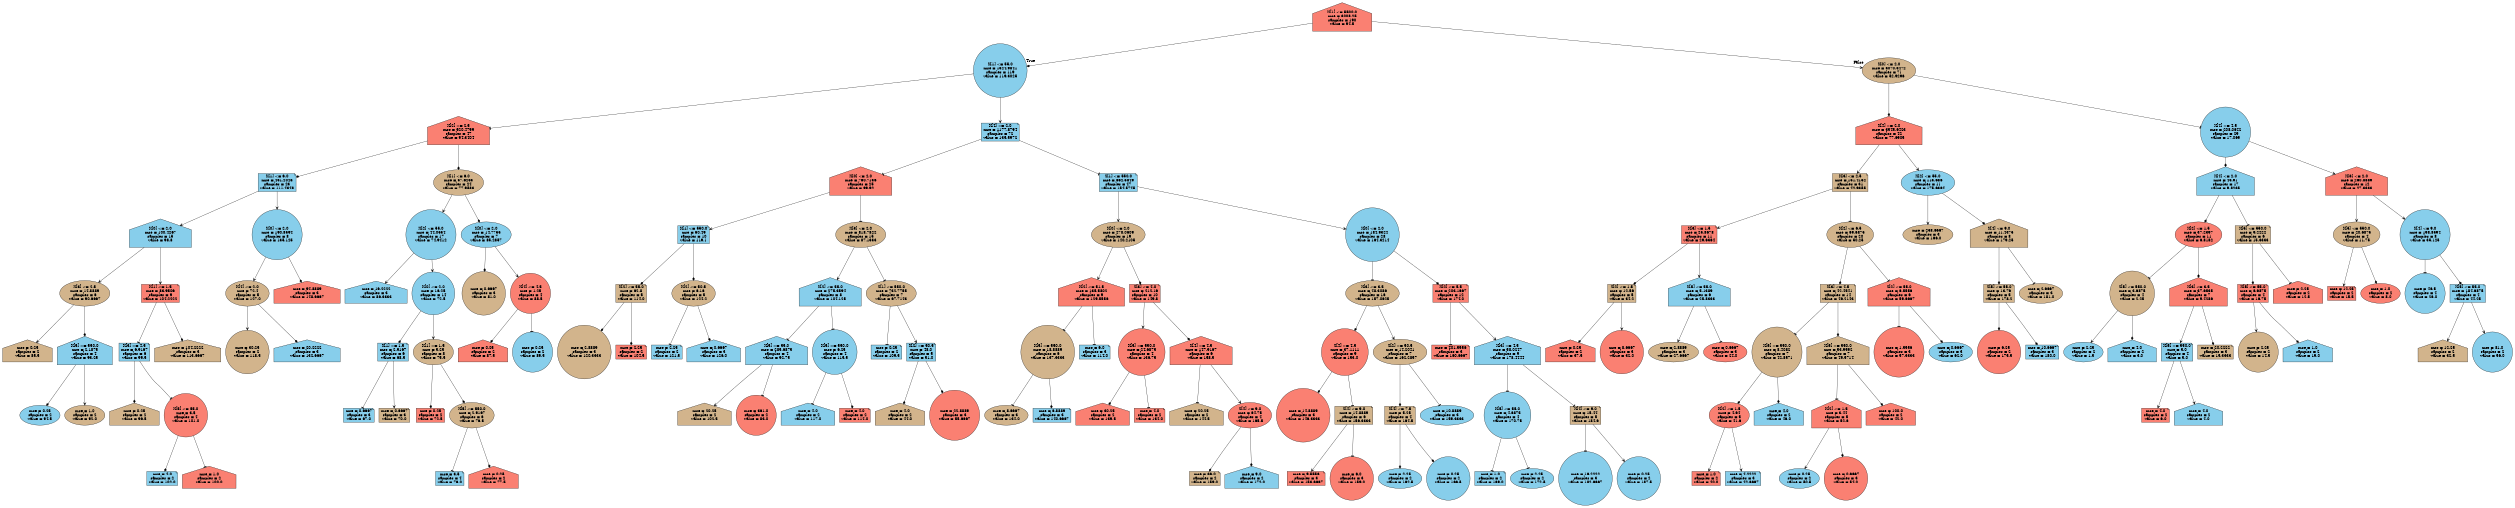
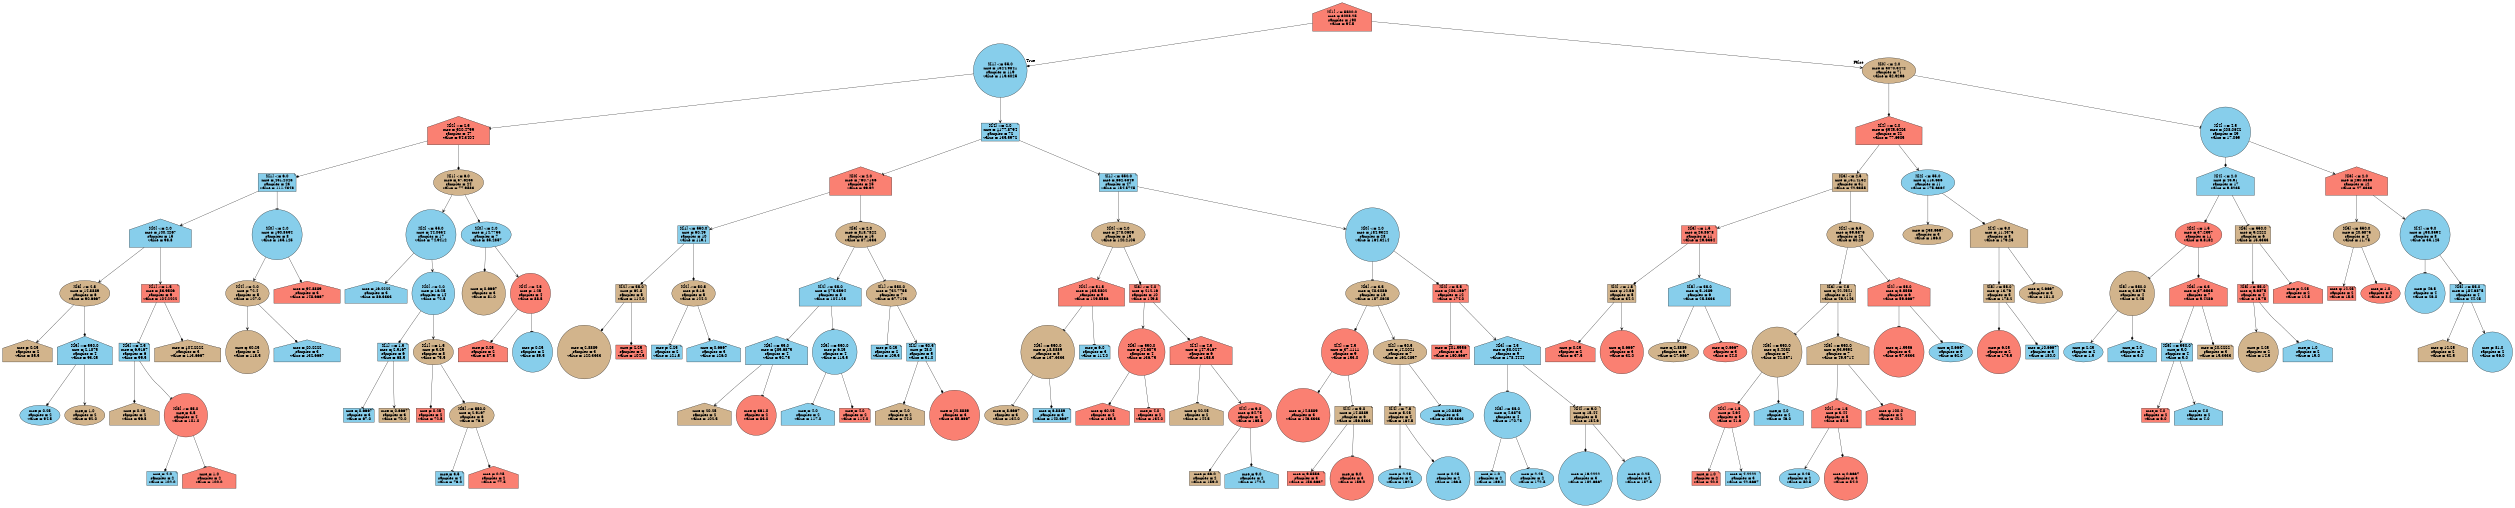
edge "X[1] <= 6.0 mse = 431.2023 samples = 23 value = 111.4348" -> "X[0] <= 2.0 mse = 190.8594 samples = 8 value = 135.125": arrowhead vee -> tee
edge "X[4] <= 9.0 mse = 15.44 samples = 5 value = 184.6" -> "mse = 16.2222 samples = 3 value = 182.6667": arrowhead tee -> diamond
